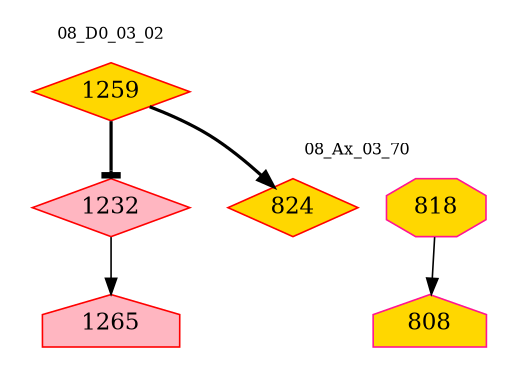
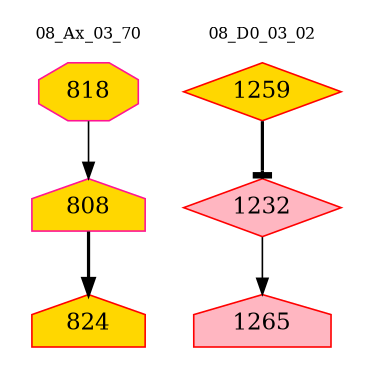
edge "1259" -> "824": now "808" -> "824"
node "824": shape diamond -> house
